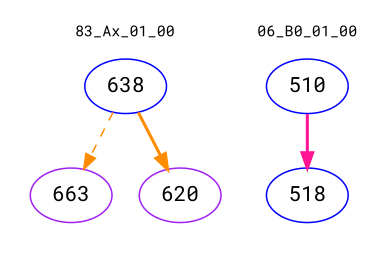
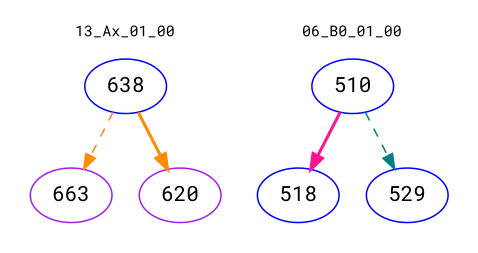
cluster "83_Ax_01_00": label "83_Ax_01_00" -> "13_Ax_01_00"
node "529": added
